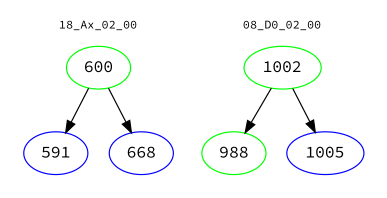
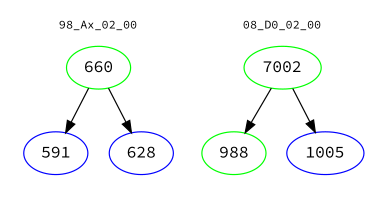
cluster "18_Ax_02_00": label "18_Ax_02_00" -> "98_Ax_02_00"
node "600": label "600" -> "660"
node "1002": label "1002" -> "7002"
node "668": label "668" -> "628"
